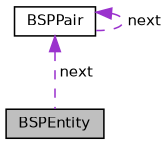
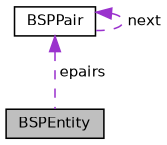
edge "BSPEntity" -> "BSPPair": label " next" -> " epairs"
